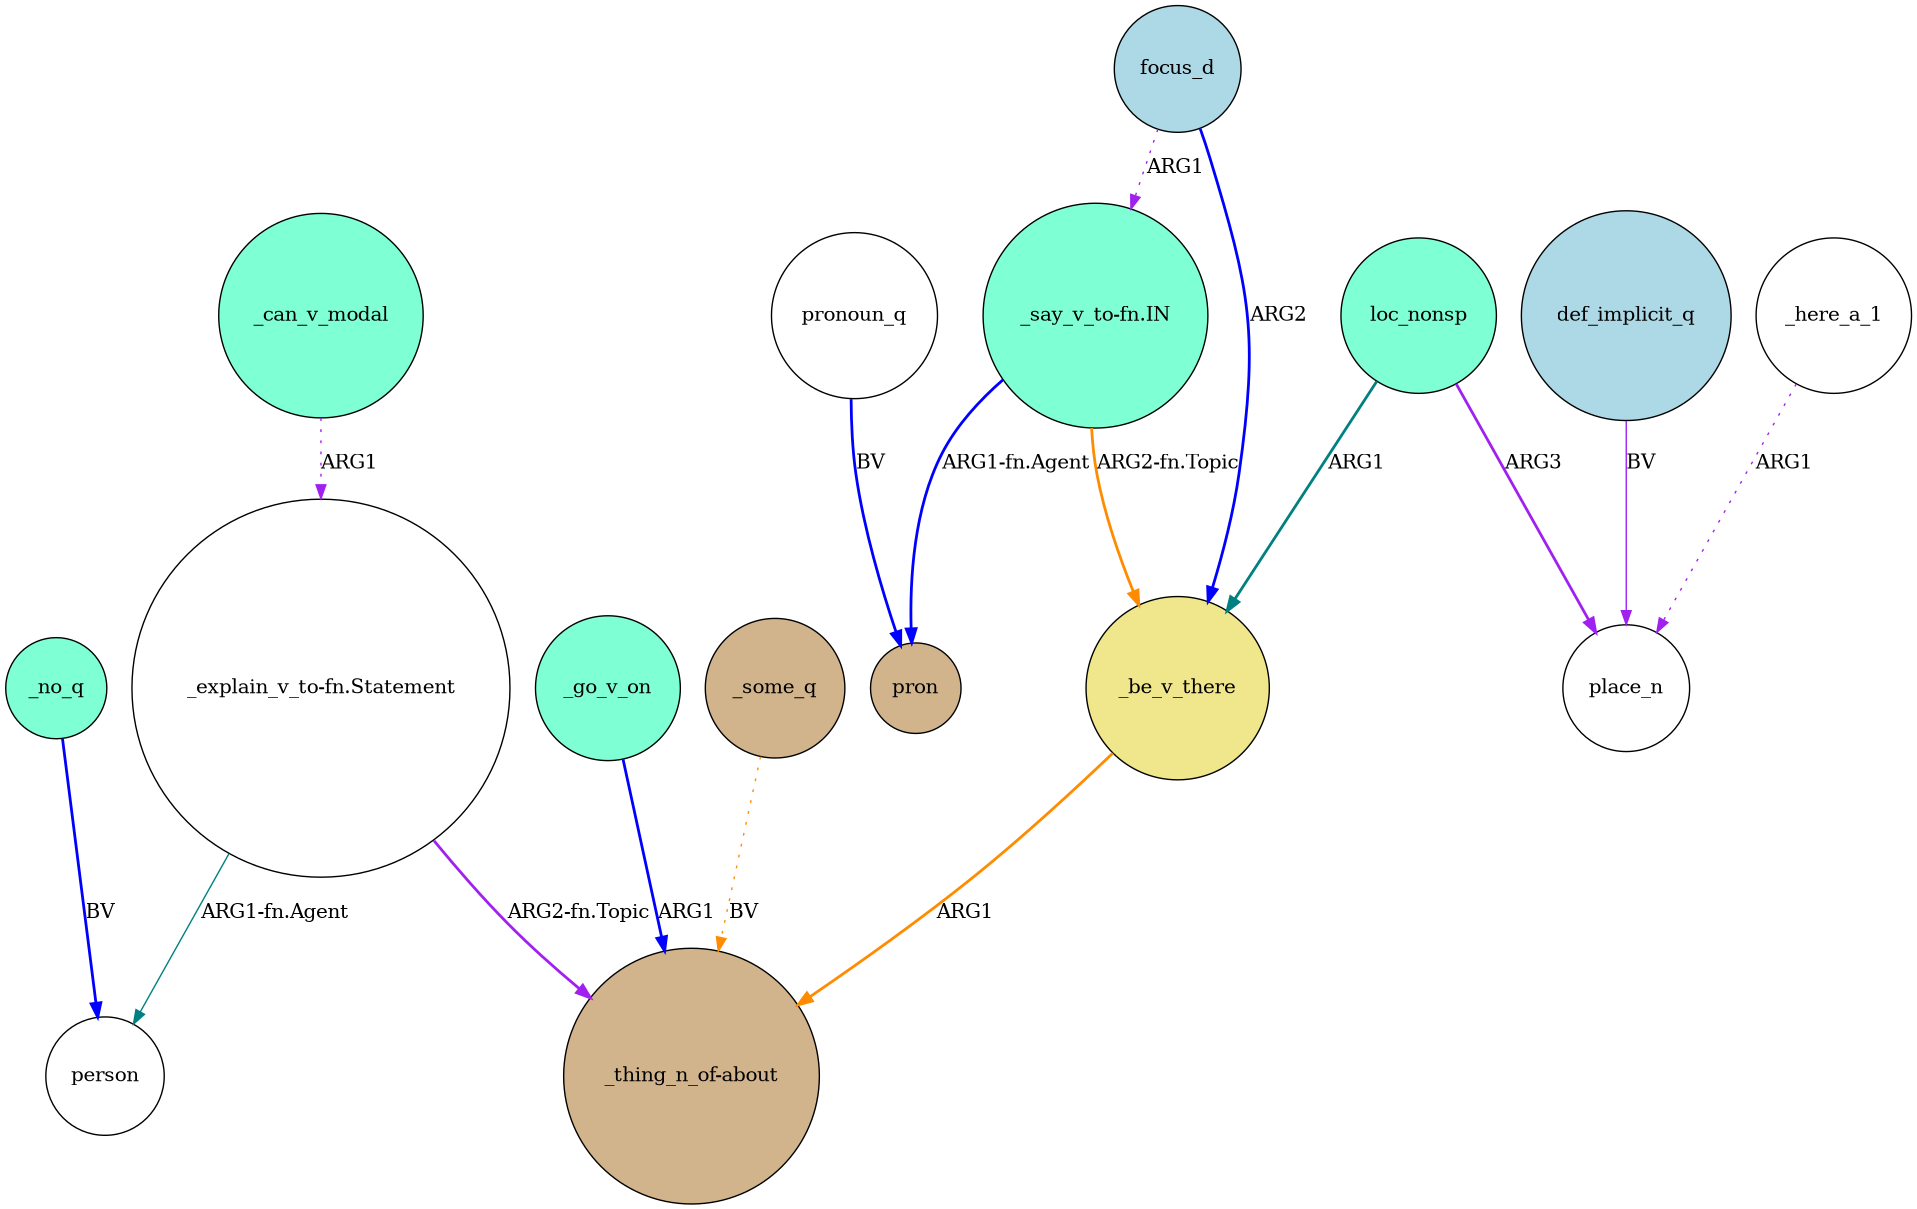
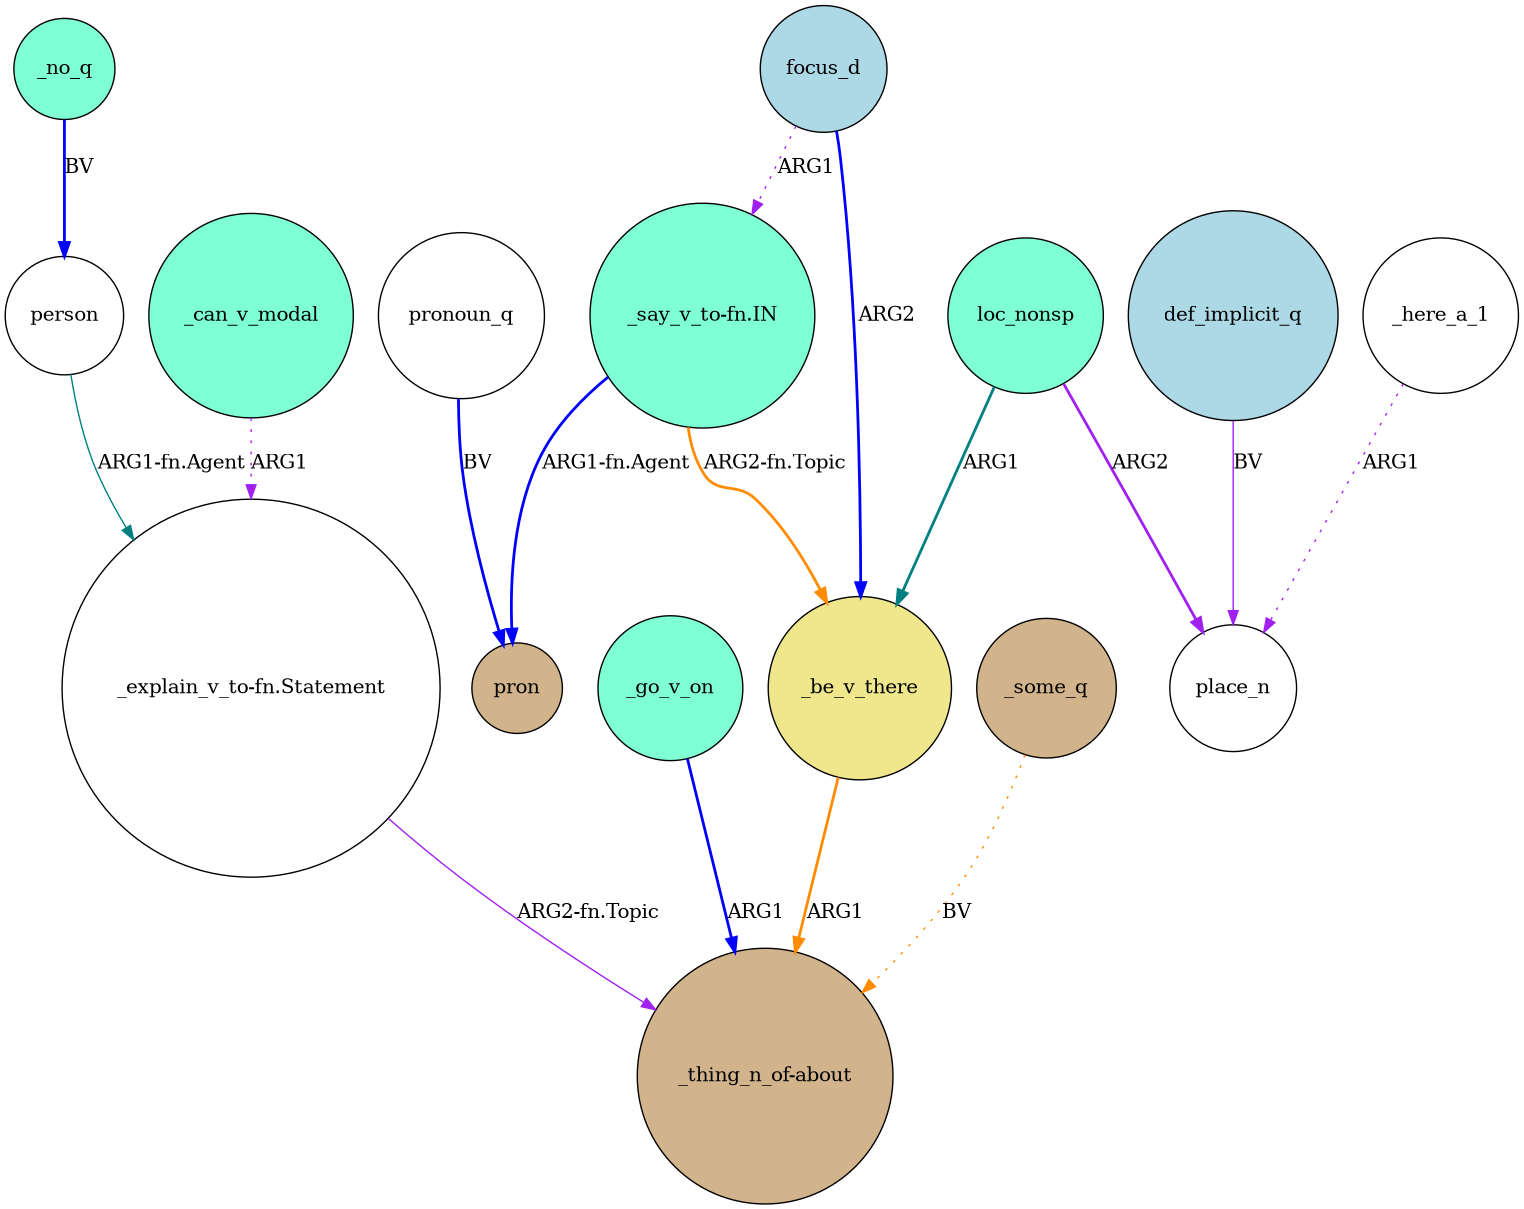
edge "loc_nonsp" -> "place_n": label "ARG3" -> "ARG2"
edge "_explain_v_to-fn.Statement" -> "_thing_n_of-about": style bold -> solid
edge "_explain_v_to-fn.Statement" -> "person": reversed
